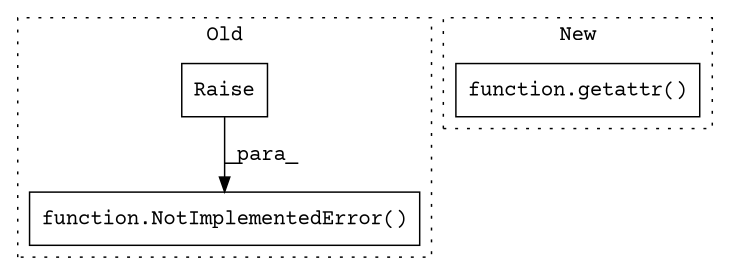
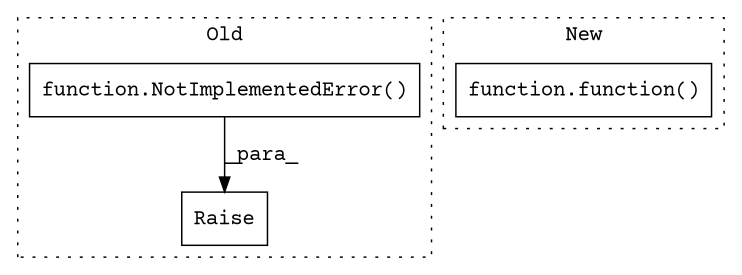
node "function.getattr()": label "function.getattr()" -> "function.function()"
edge "Raise" -> "function.NotImplementedError()": reversed
